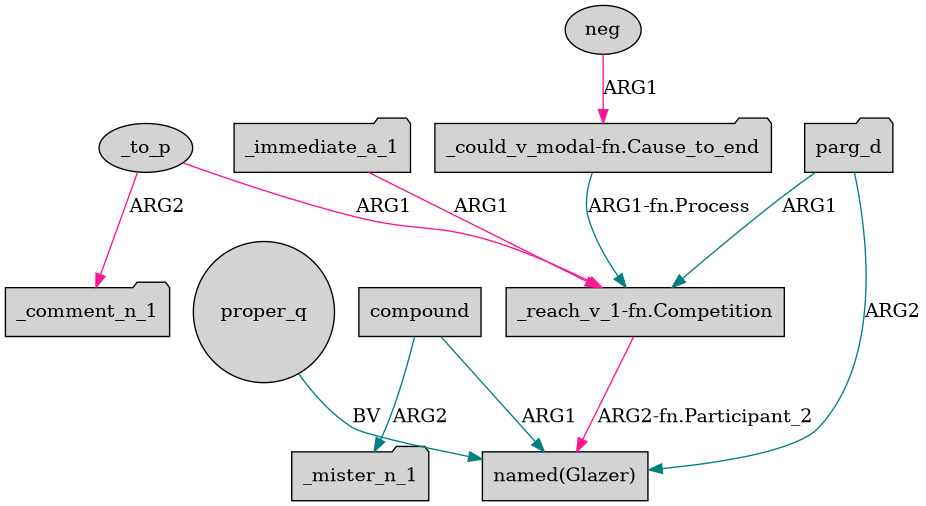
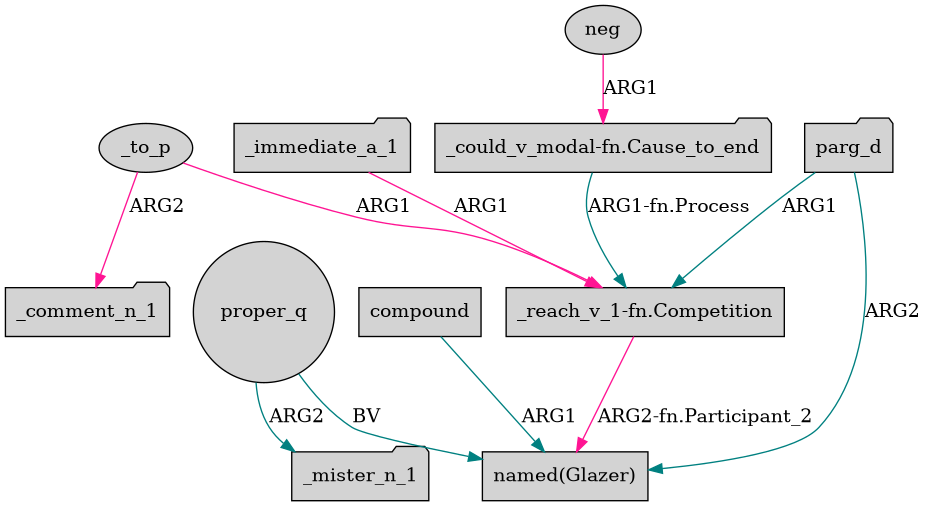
edge "compound" -> "_mister_n_1": now "proper_q" -> "_mister_n_1"
